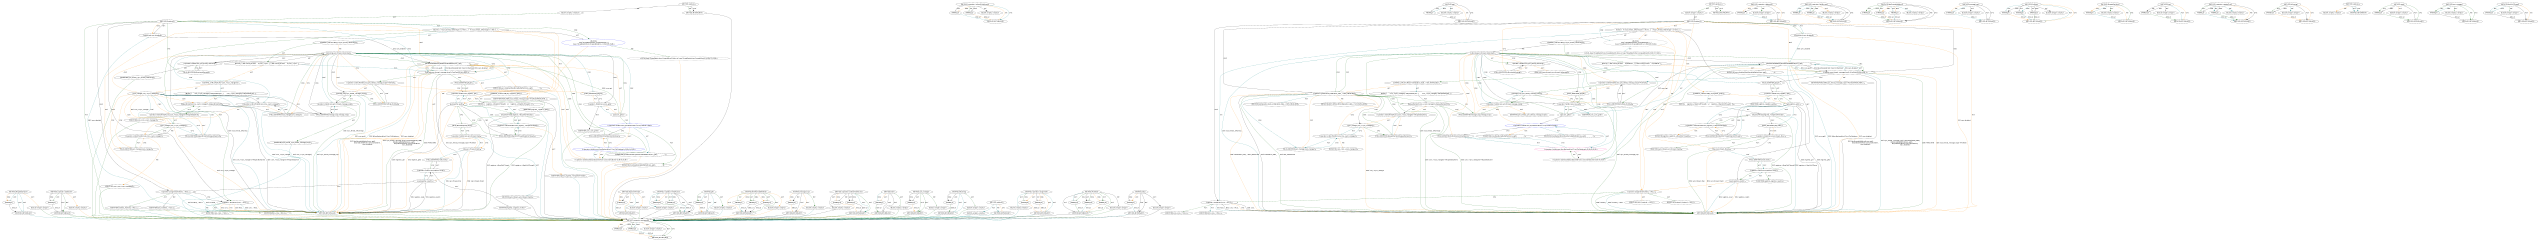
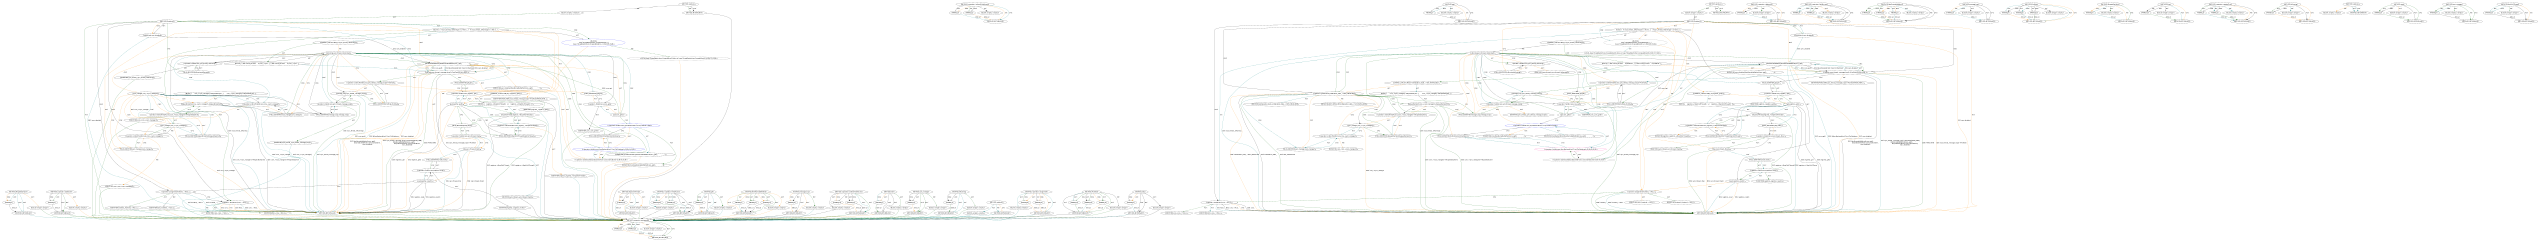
node "(CONTROL_STRUCTURE,IF,if (core_->sync_manager()))": removed
